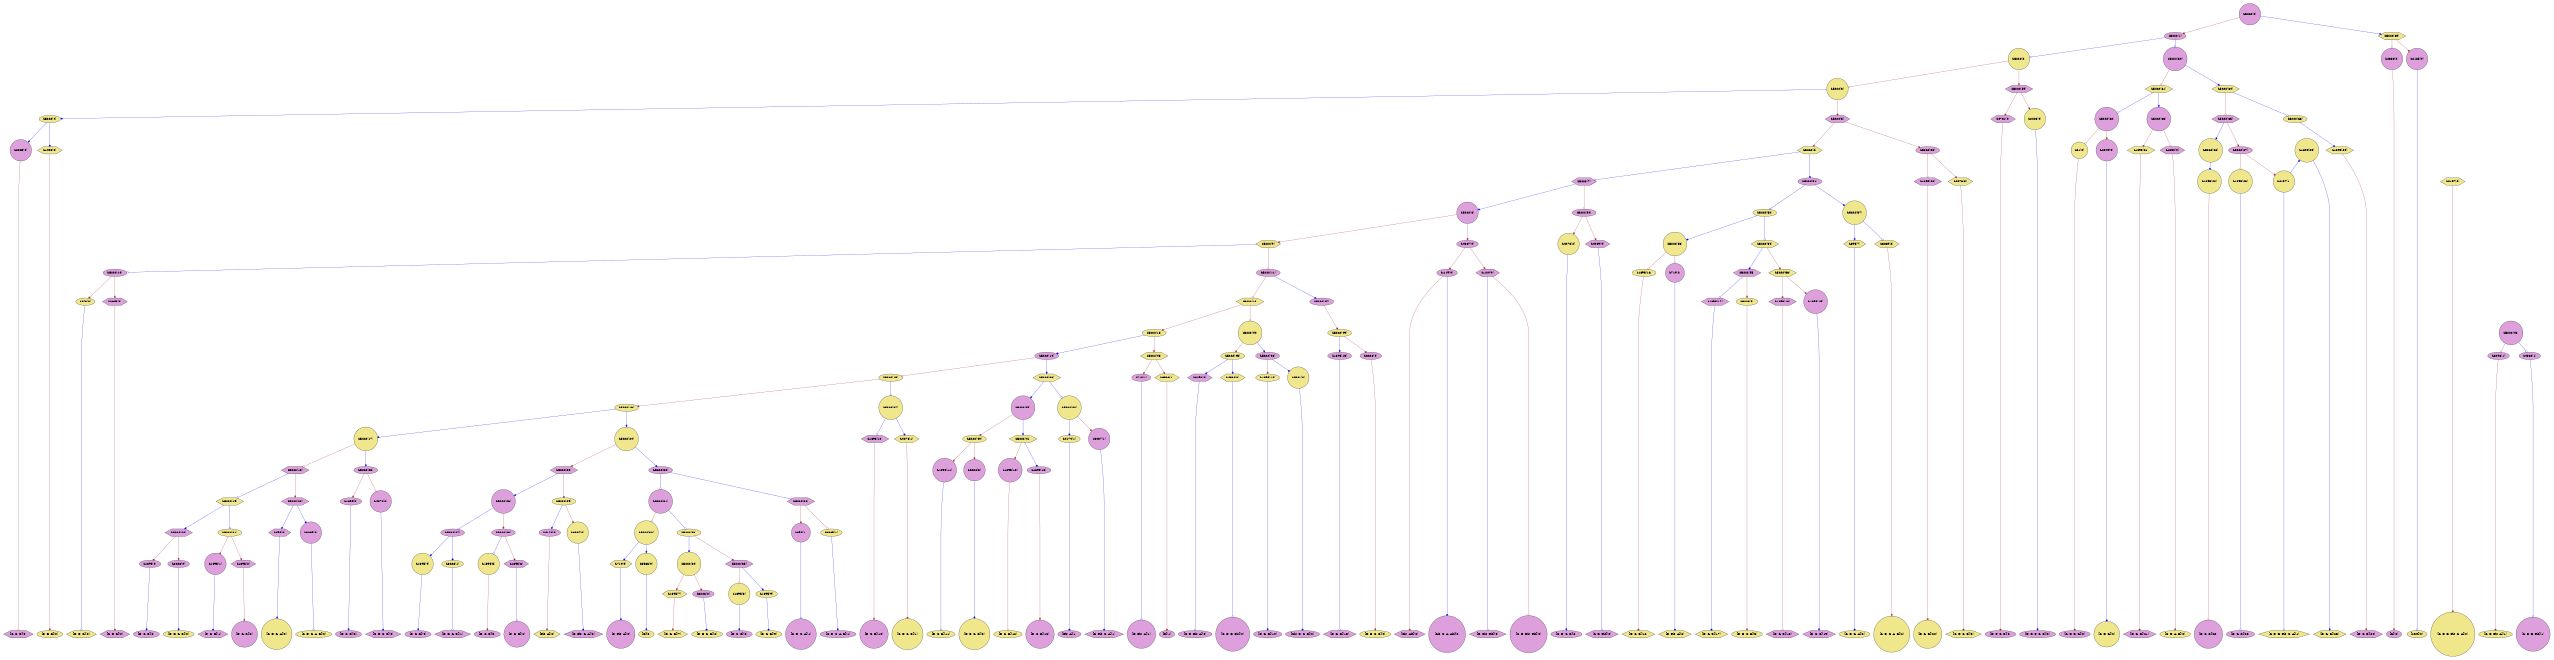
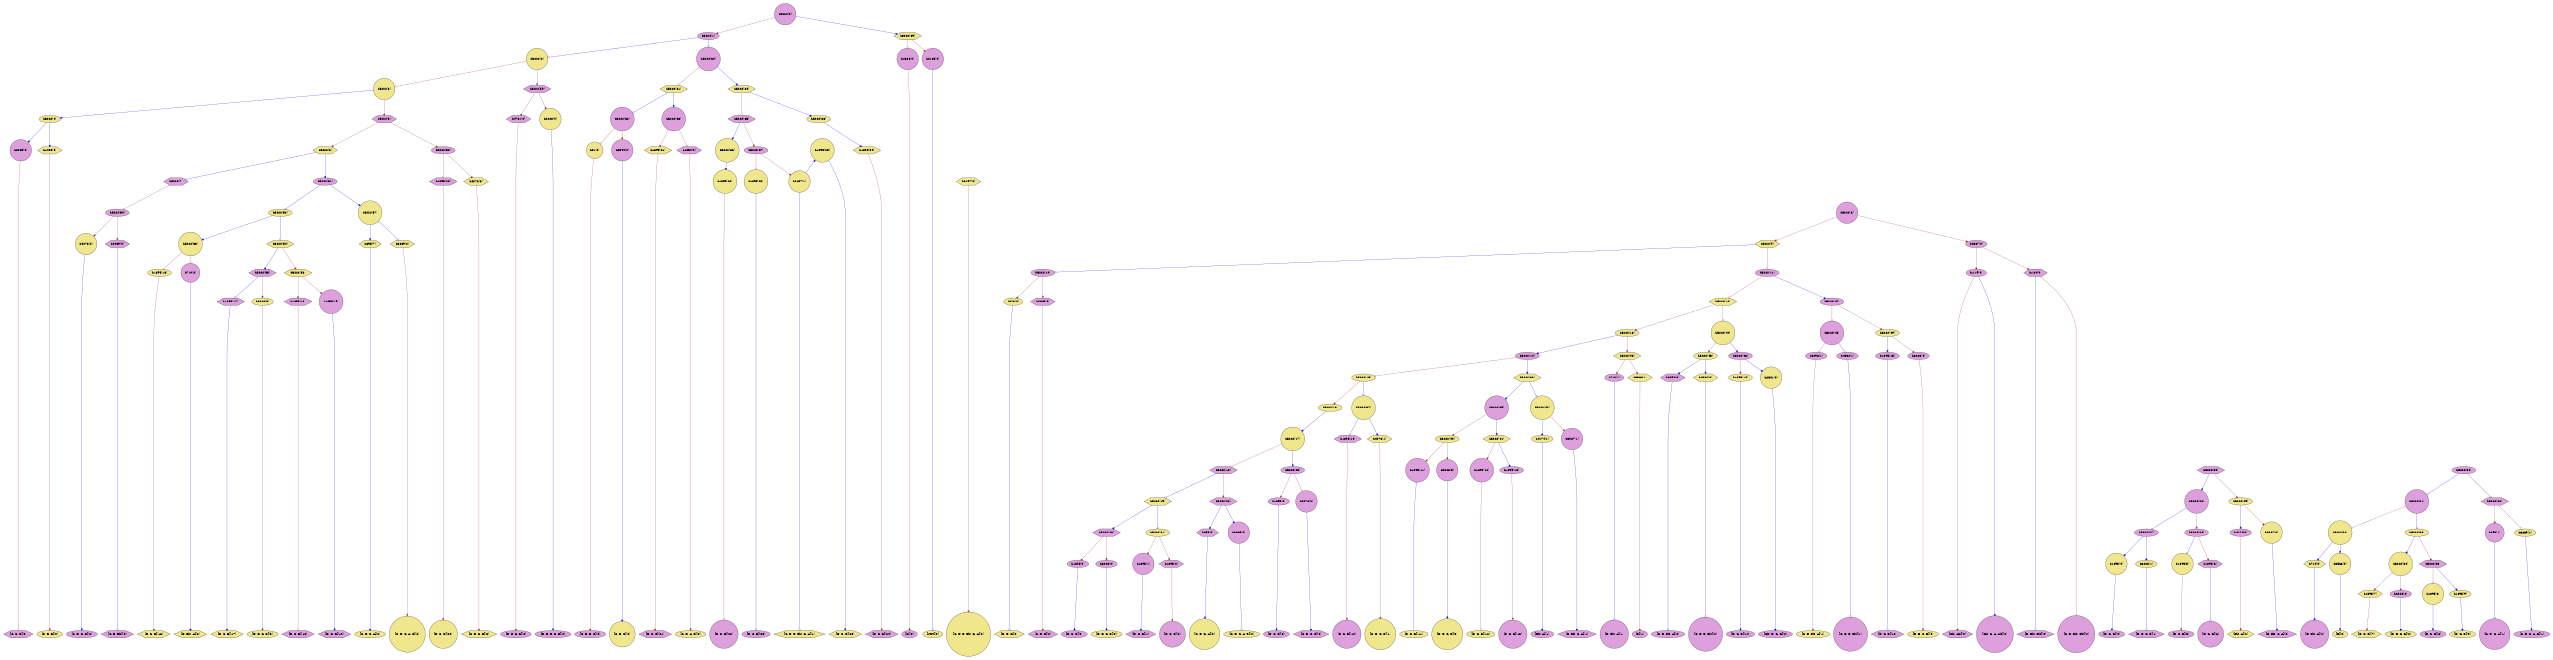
edge "L5222(64)" -> "L5222(68)": arrowhead odot -> diamond
edge "L5222(7)" -> "L5222(8)": removed
edge "L5222(47)" -> "L5222(48)": added
node "L5222(24)": removed
edge "L1895(11)" -> "[D  G  B](11)": reversed
